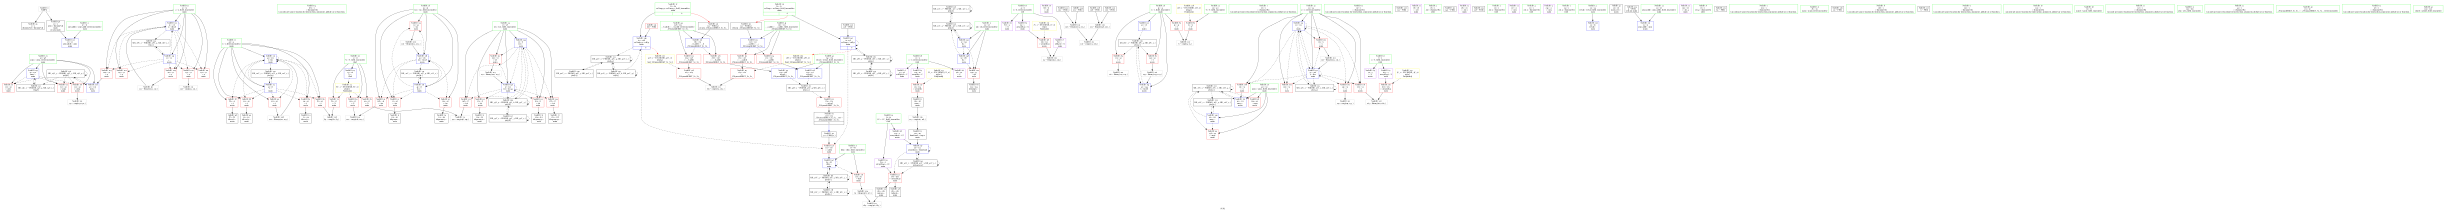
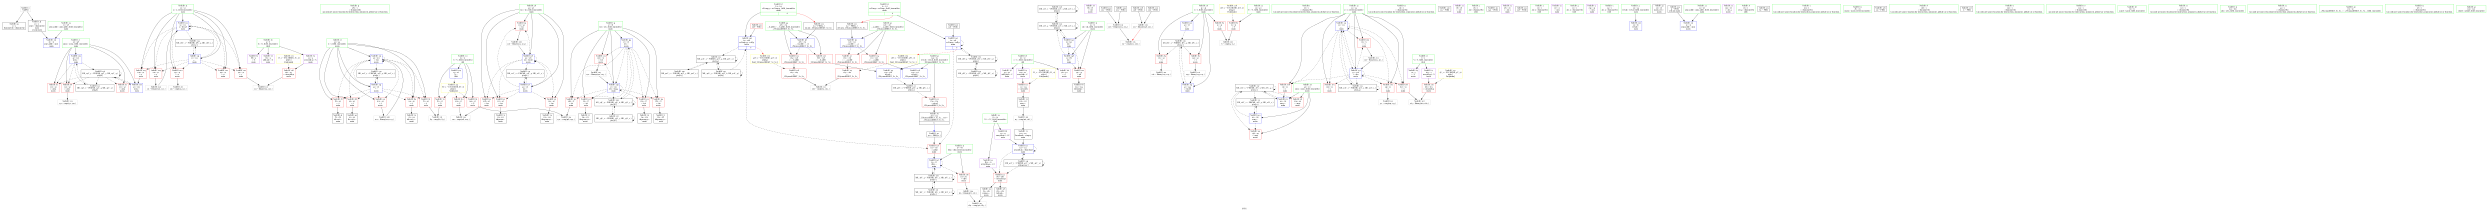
edge "NodeID: 201" -> "NodeID: 215": color black -> red
edge "NodeID: 76" -> "NodeID: 209": now "NodeID: 101" -> "NodeID: 209"
edge "NodeID: 139" -> "NodeID: 95": now "NodeID: 139" -> "NodeID: 256"
